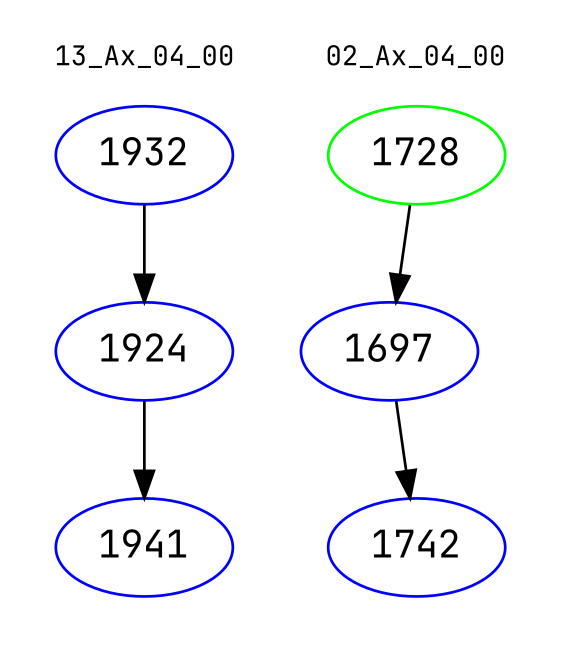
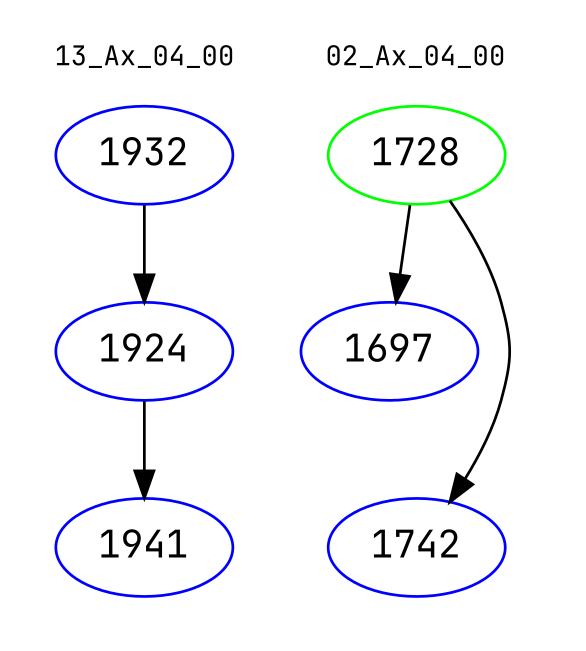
edge "1697" -> "1742": now "1728" -> "1742"
